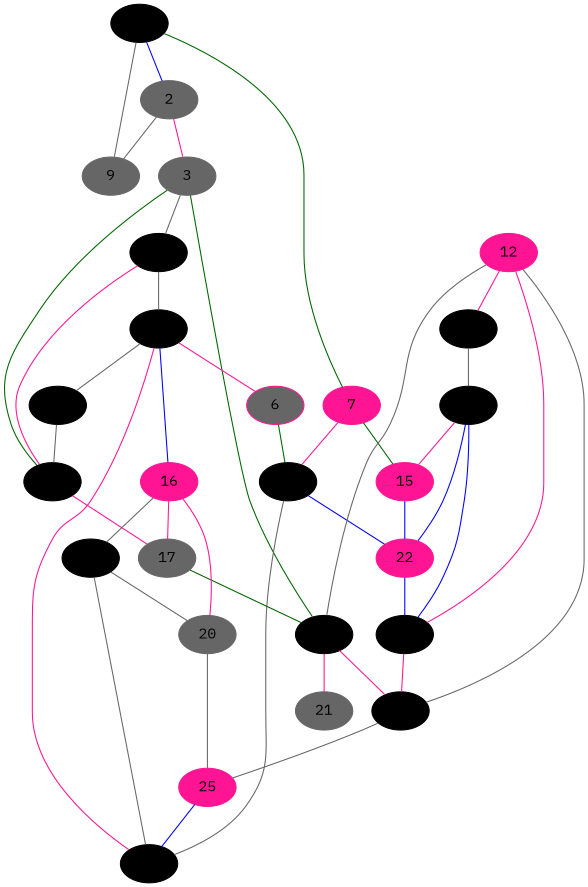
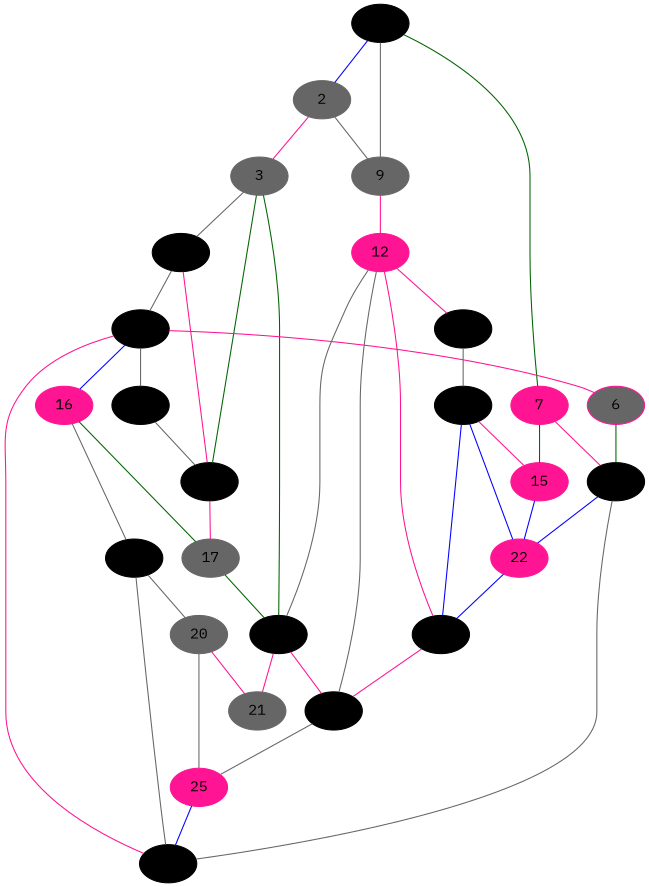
edge "9" -- "12": added
edge "16" -- "17": color deeppink -> darkgreen
edge "16" -- "20": now "21" -- "20"
